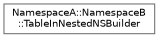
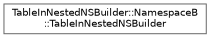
node "NamespaceA::NamespaceB ::TableInNestedNSBuilder": label "NamespaceA::NamespaceB ::TableInNestedNSBuilder" -> "TableInNestedNSBuilder::NamespaceB ::TableInNestedNSBuilder"
